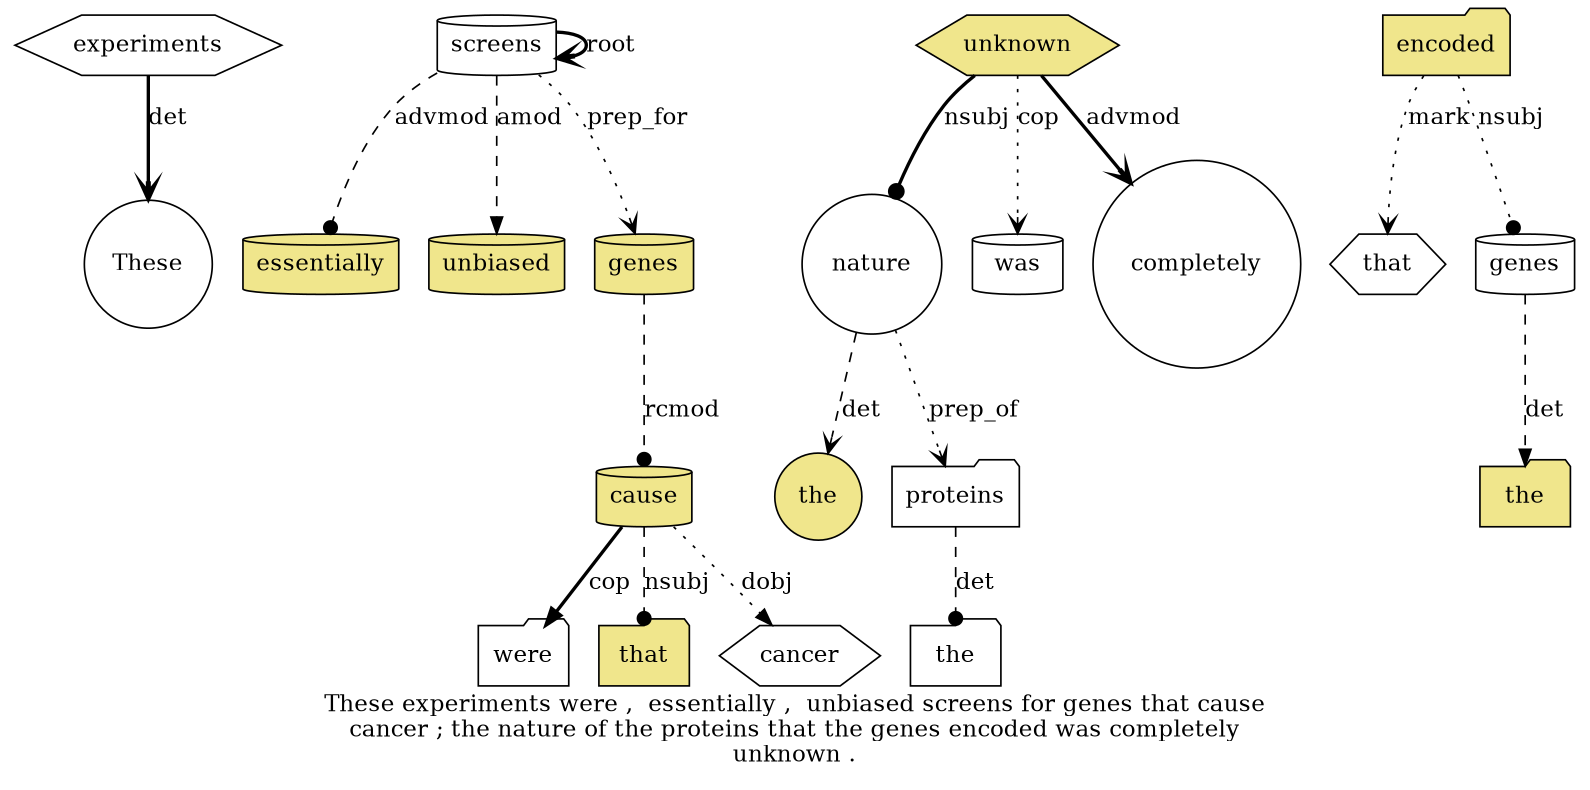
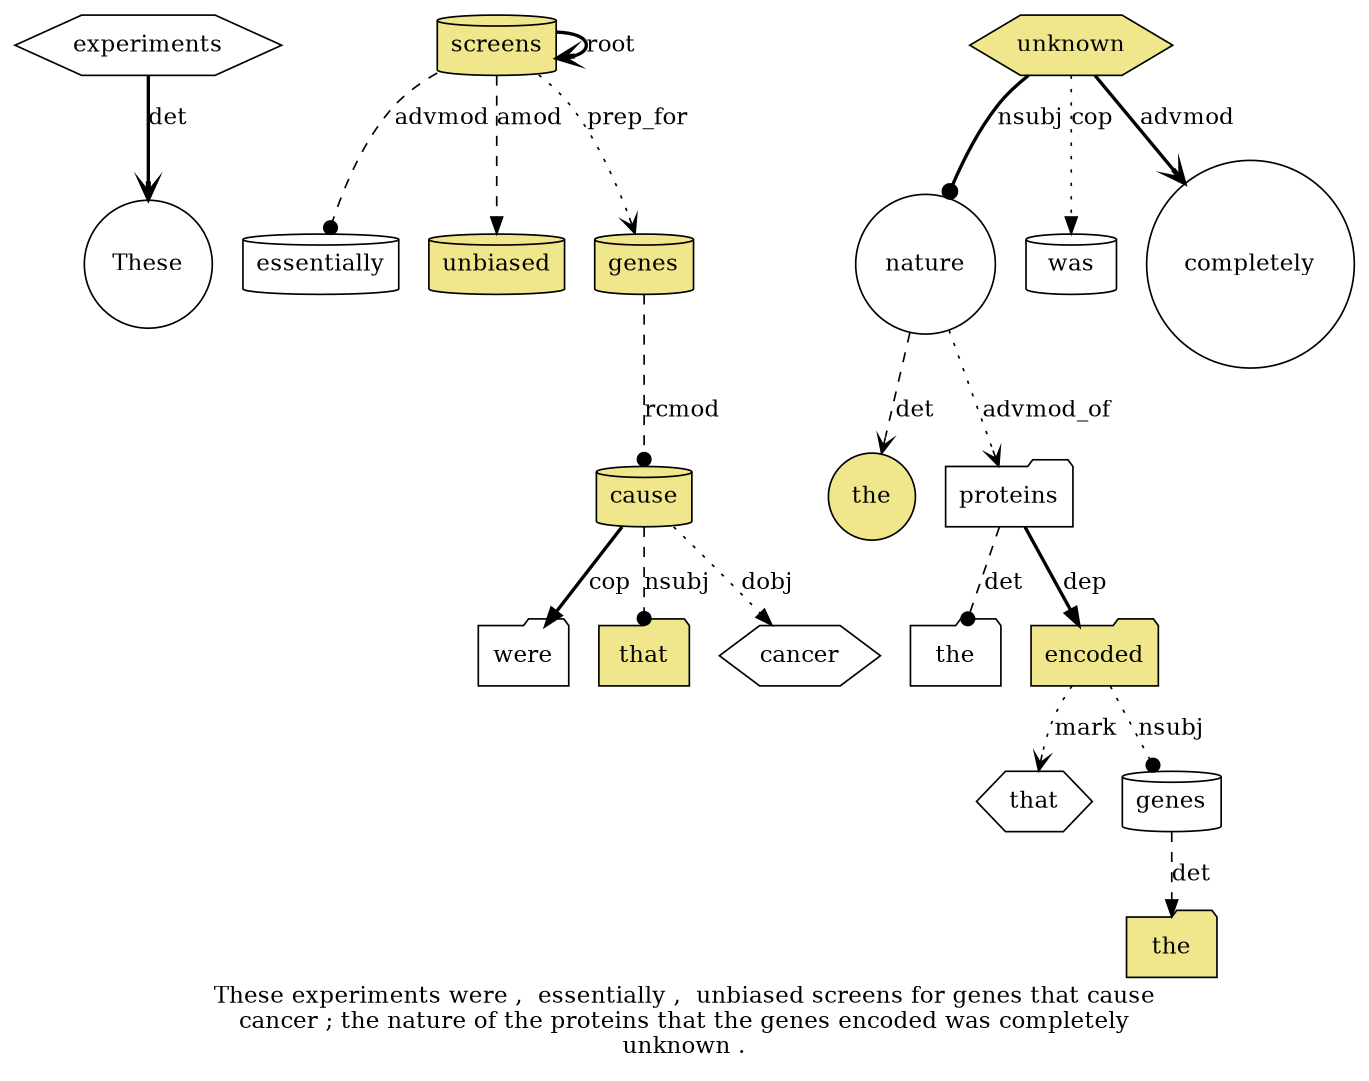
node "screens": fillcolor white -> khaki
edge "unknown" -> "was": arrowhead vee -> normal
node "essentially": fillcolor khaki -> white
edge "nature" -> "proteins": label "prep_of" -> "advmod_of"
edge "proteins" -> "encoded": added, label "dep"
